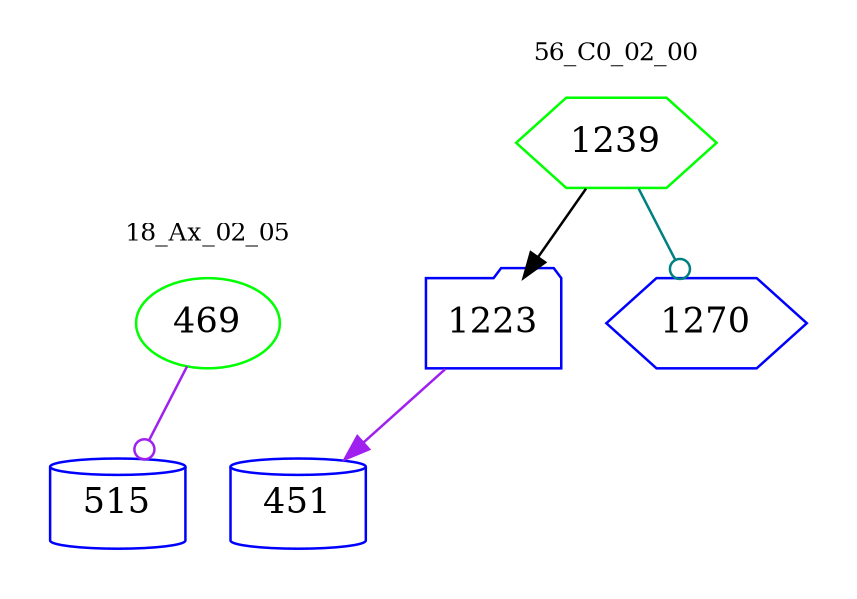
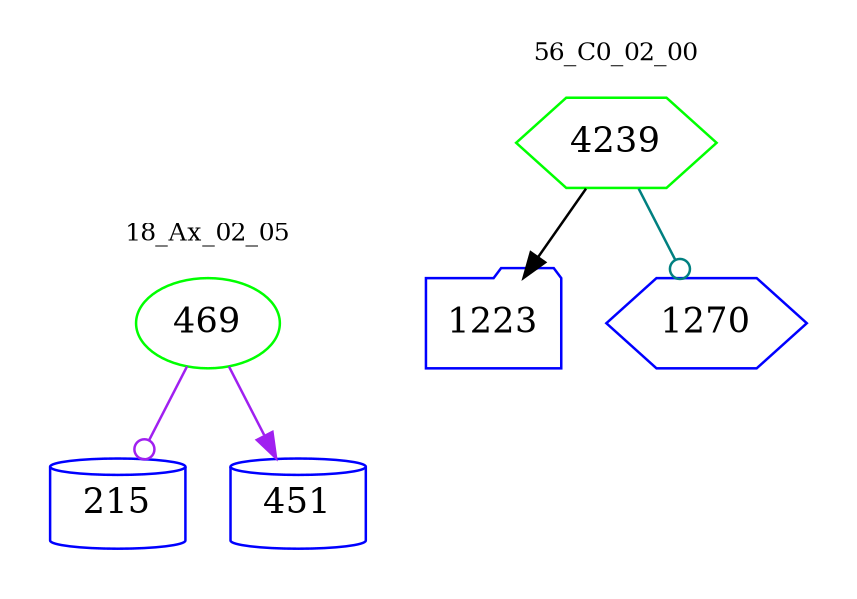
node "1239": label "1239" -> "4239"
edge "1223" -> "451": now "469" -> "451"
node "515": label "515" -> "215"
